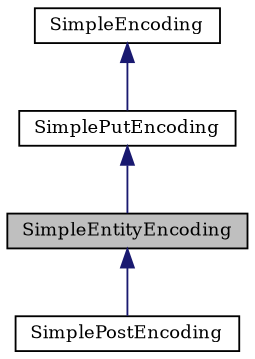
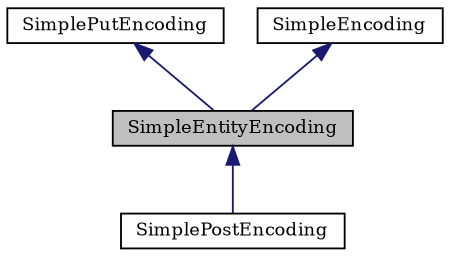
edge "SimplePutEncoding" -> "SimpleEncoding": now "SimpleEntityEncoding" -> "SimpleEncoding"
